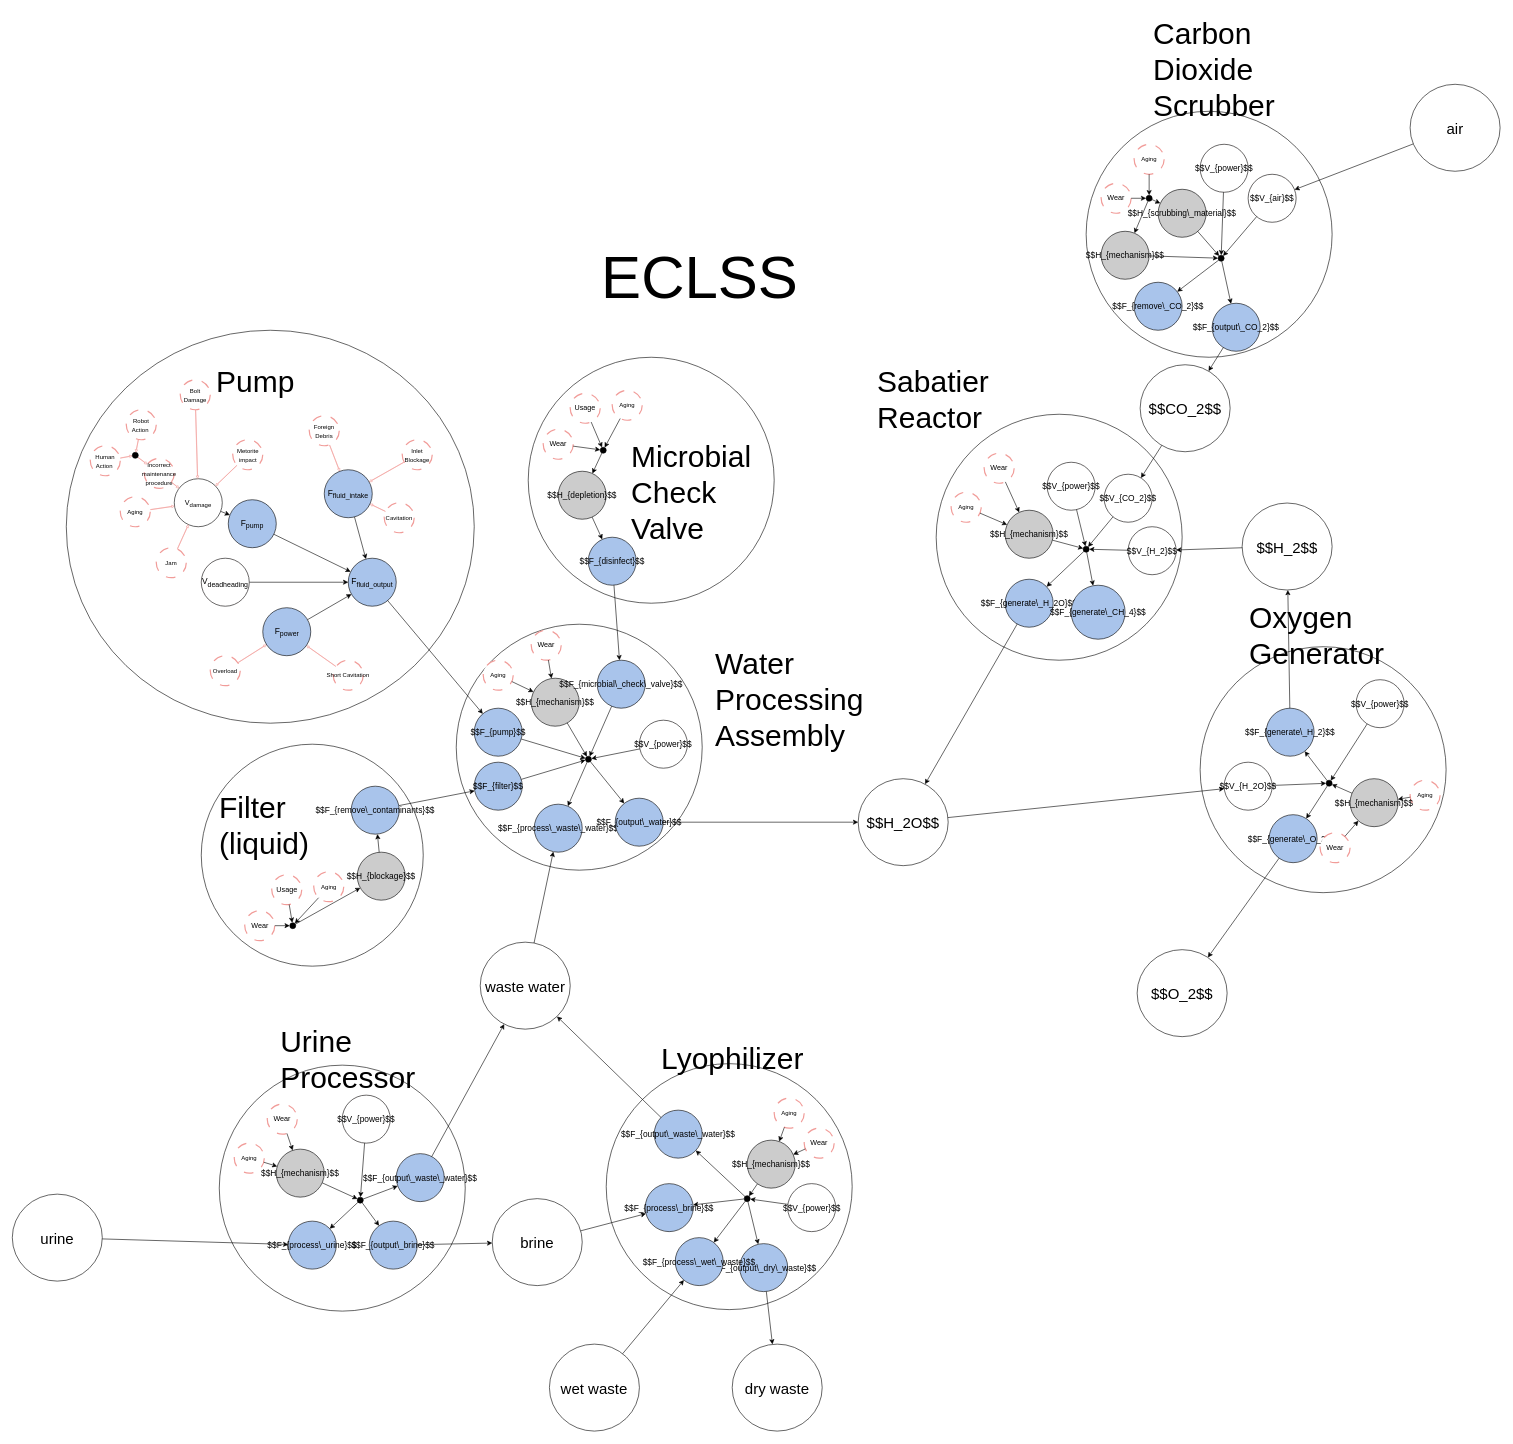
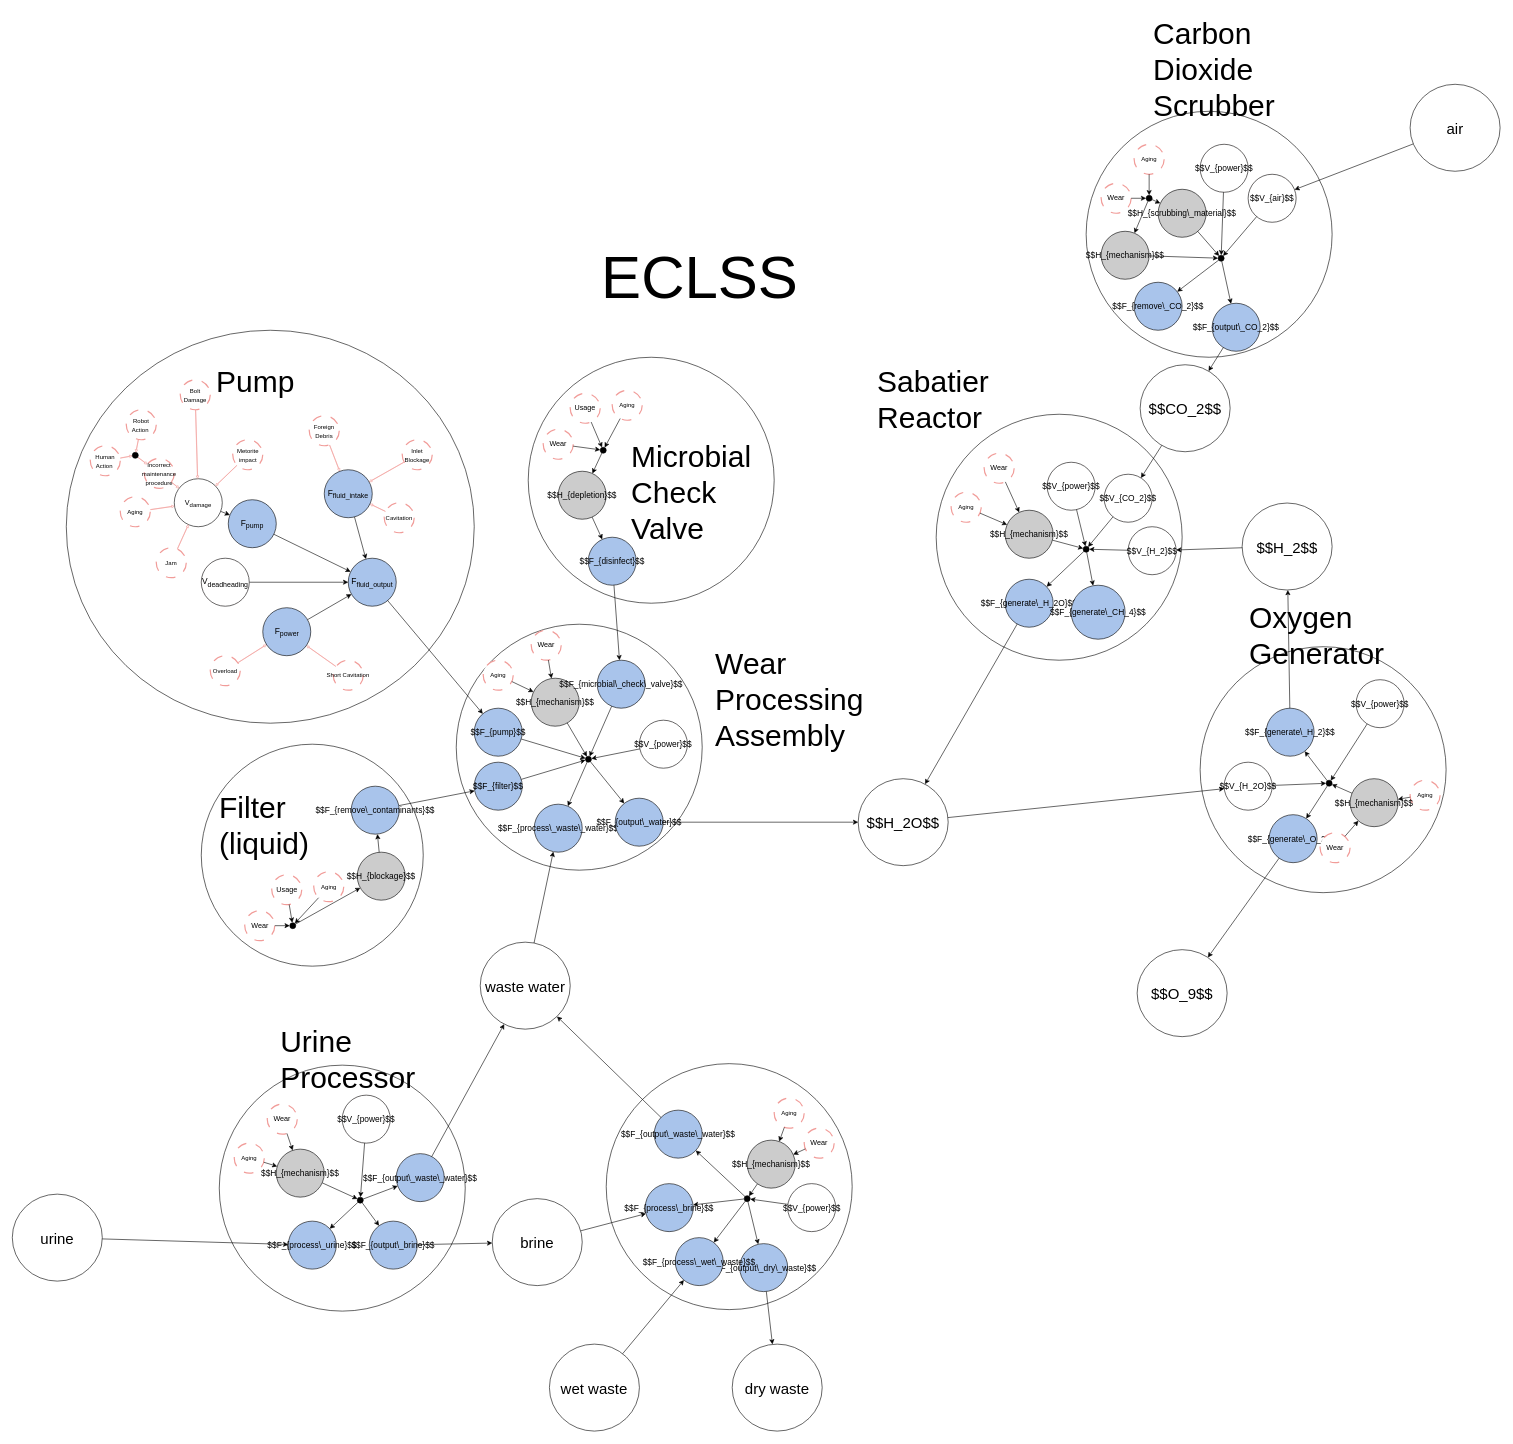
node "Water Processing Assembly": label "Water Processing Assembly" -> "Wear Processing Assembly"
node "$$O_2$$": label "$$O_2$$" -> "$$O_9$$"
node "Lyophilizer": removed
